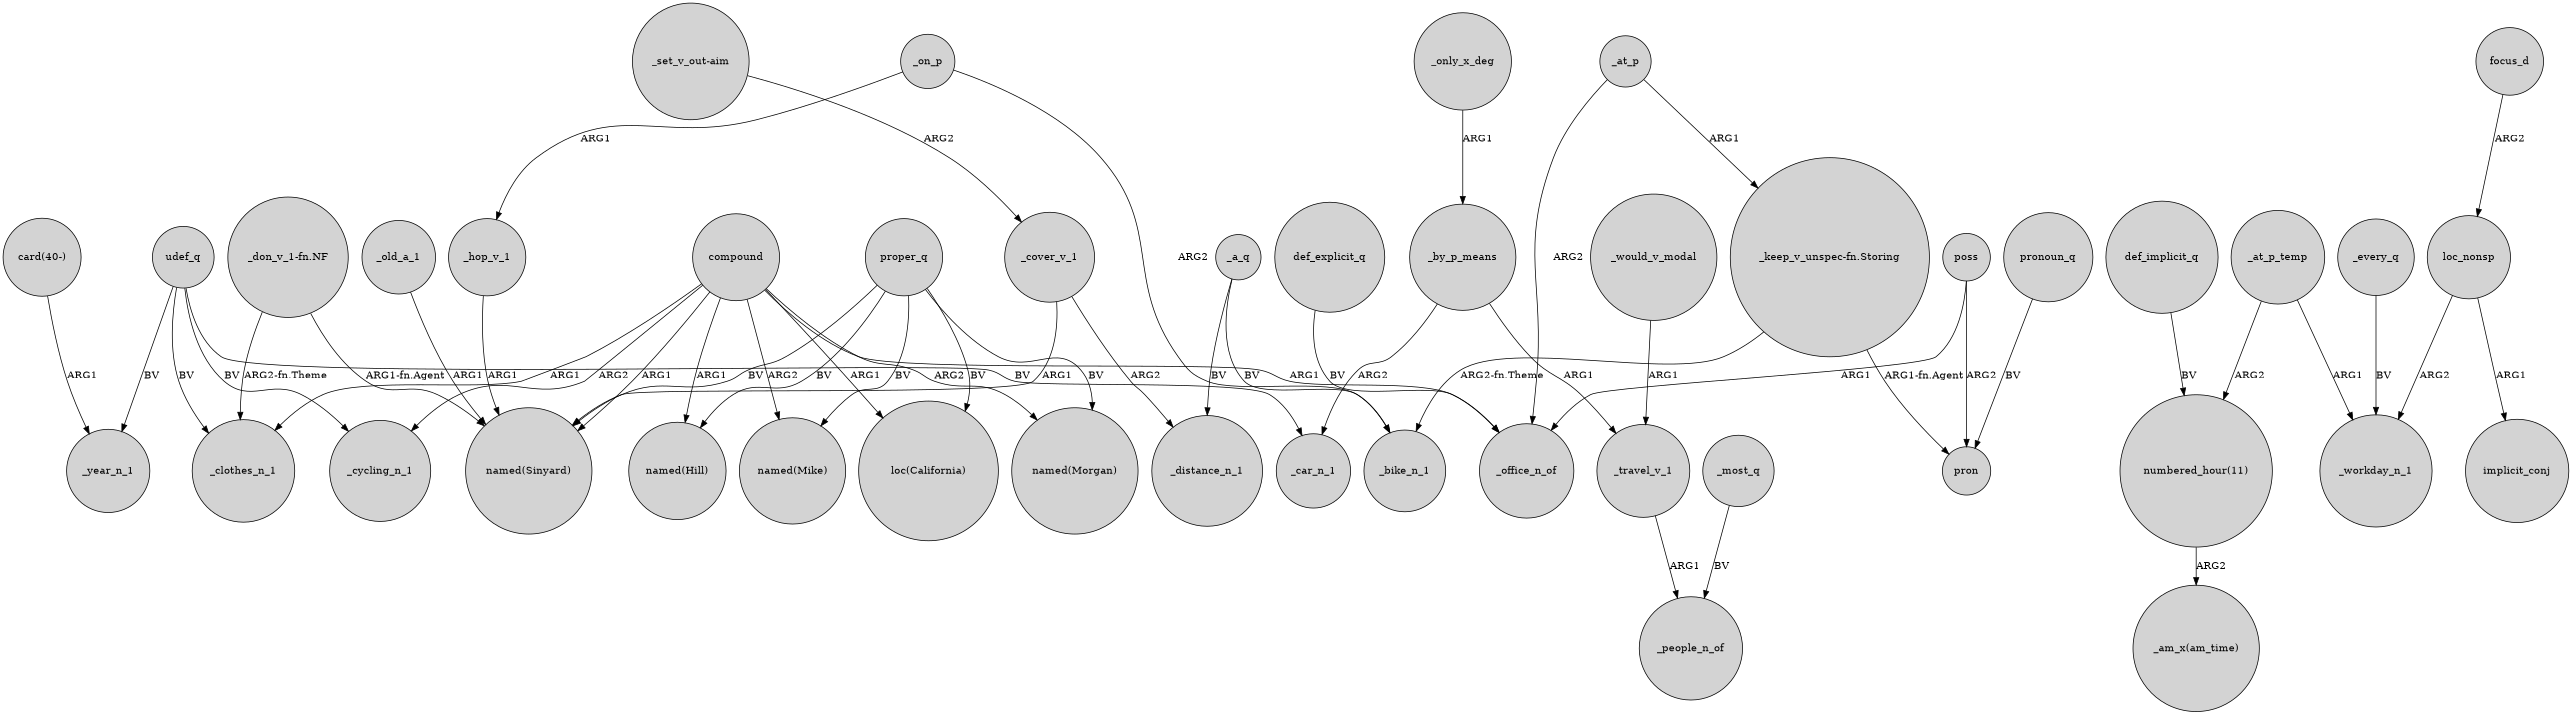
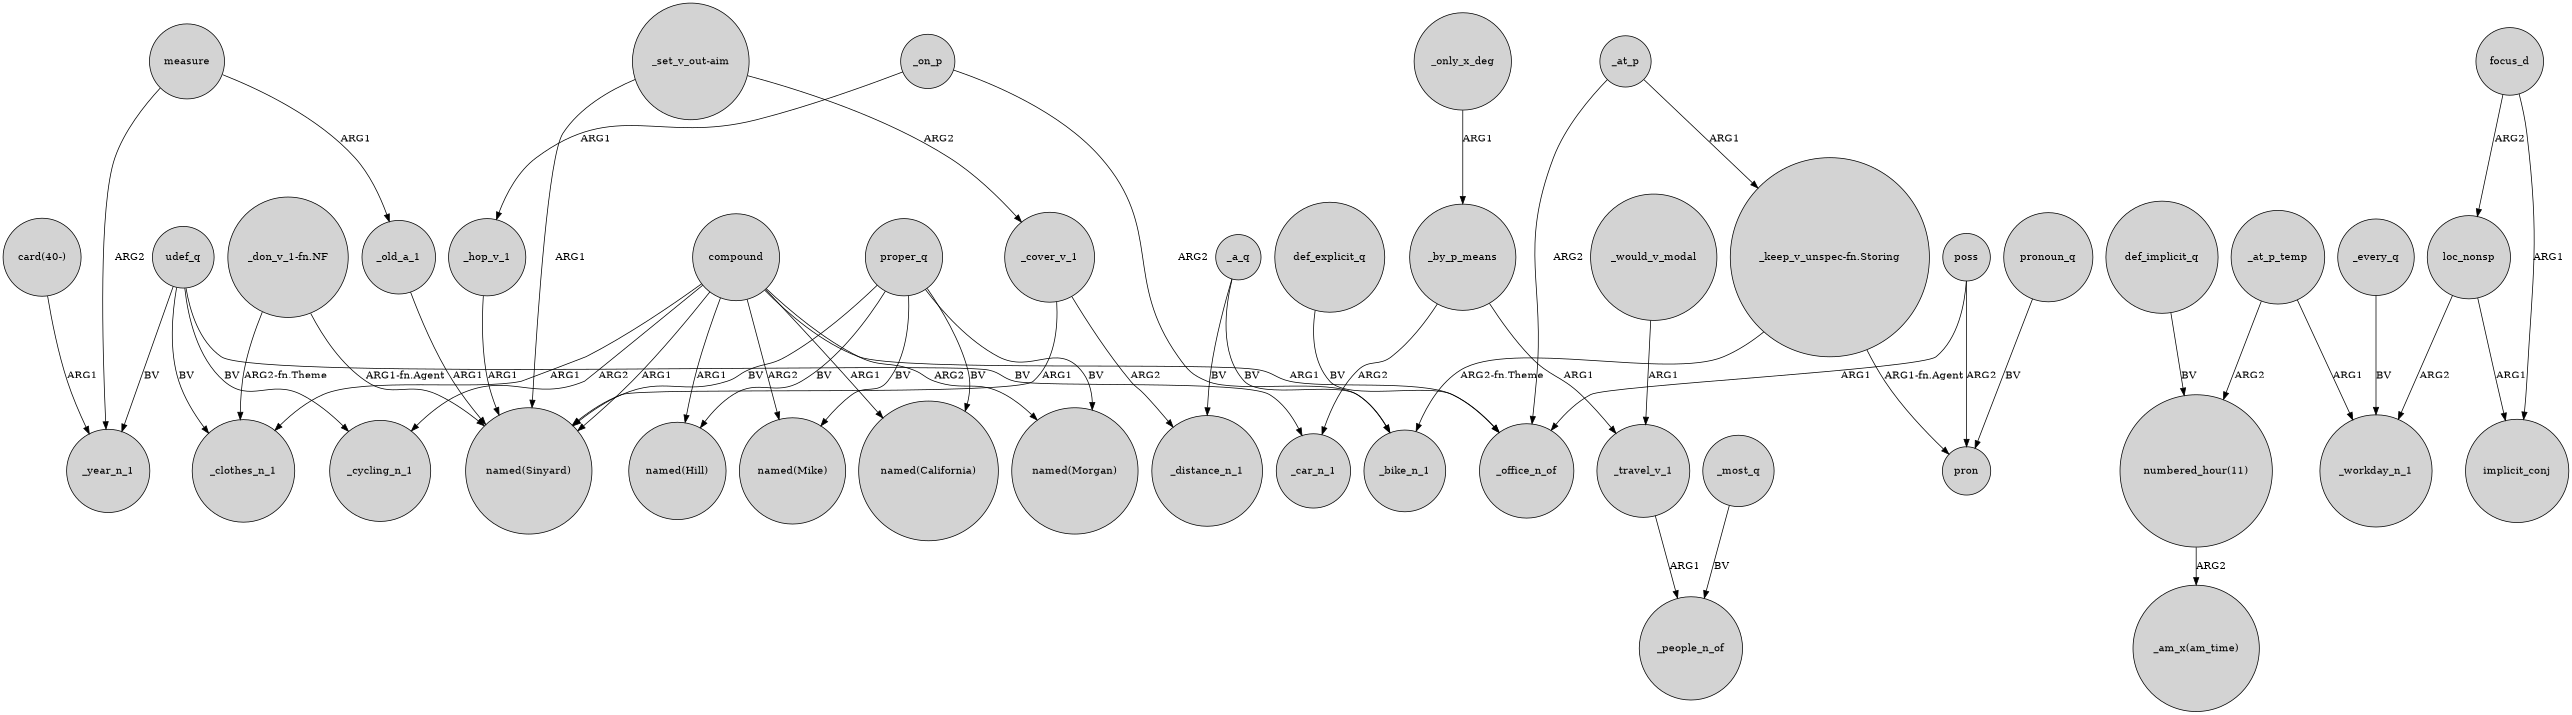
node "measure": added
edge "_set_v_out-aim" -> "named(Sinyard)": added, label "ARG1"
edge "focus_d" -> "implicit_conj": added, label "ARG1"
node "loc(California)": label "loc(California)" -> "named(California)"
